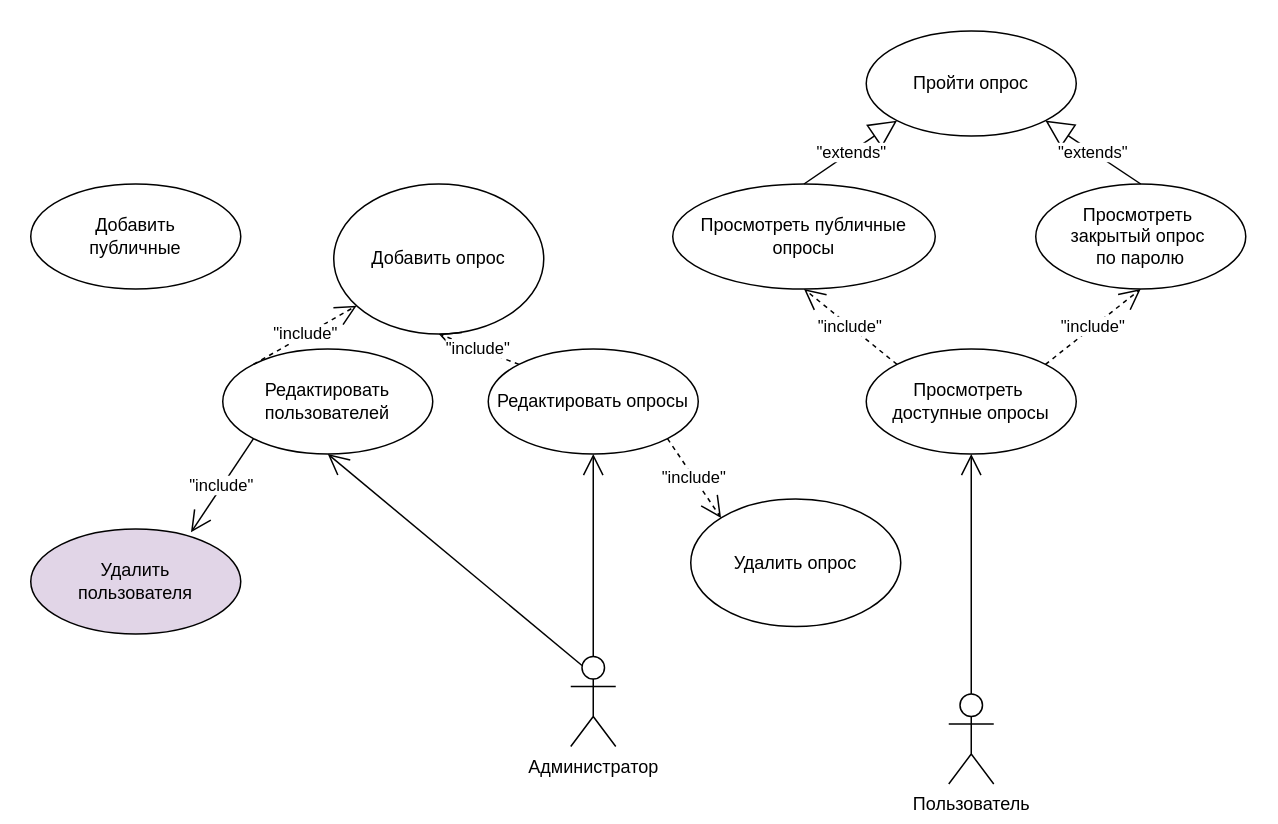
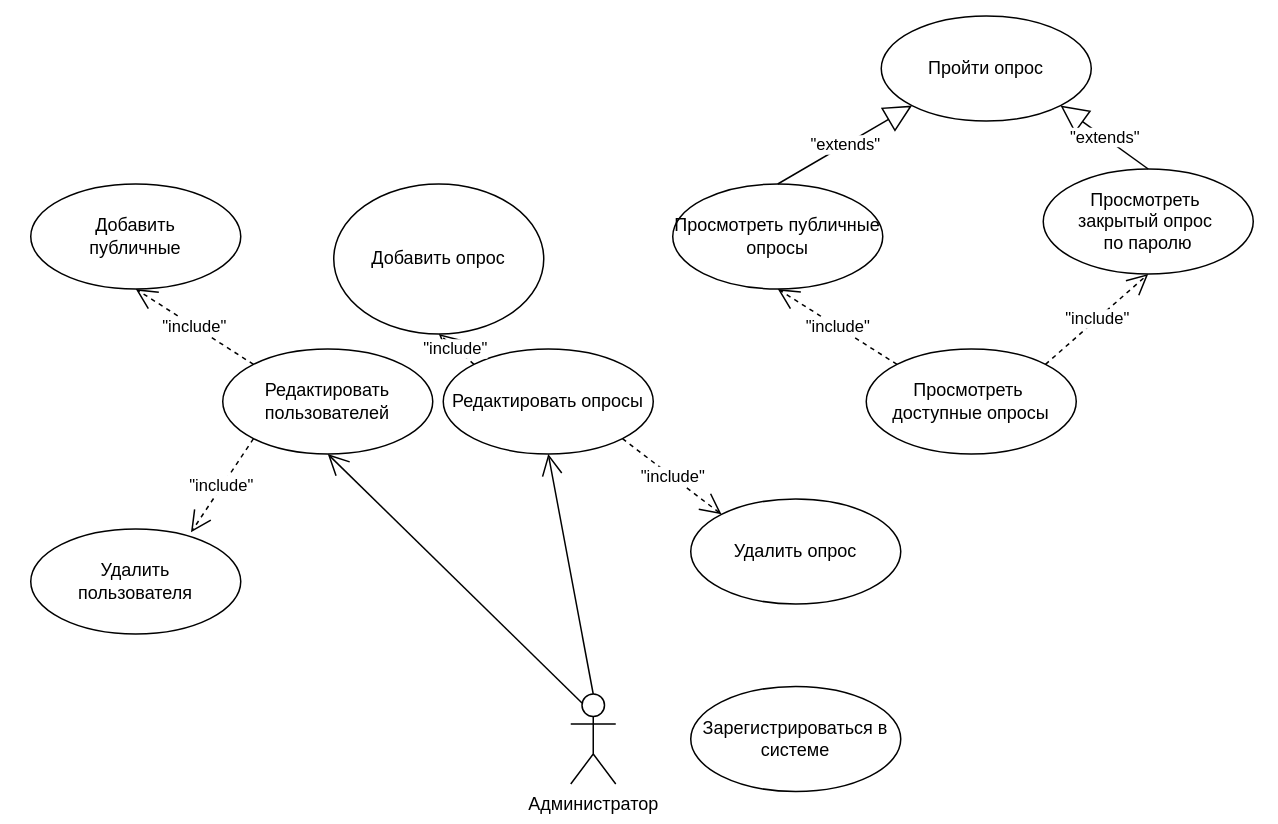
node "Пройти опрос": moved (971, 83) -> (986, 68)
node "Просмотреть публичные опросы": size 263x105 -> 210x105
node "Просмотреть закрытый опрос по паролю": moved (1141, 236) -> (1148, 221)
edge "Редактировать пользователей" -> "Добавить опрос": now "Редактировать пользователей" -> "Добавить публичные"
node "Редактировать опросы": moved (593, 401) -> (548, 401)
edge "Редактировать пользователей" -> "Удалить пользователя": style solid -> dashed
node "Удалить опрос": size 210x128 -> 210x105
edge "Пользователь" -> "Просмотреть доступные опросы": removed
node "Удалить пользователя": fillcolor #e1d5e7 -> #ffffff
node "Администратор": moved (593, 701) -> (593, 739)
node "Зарегистрироваться в системе": added
node "Пользователь": removed
